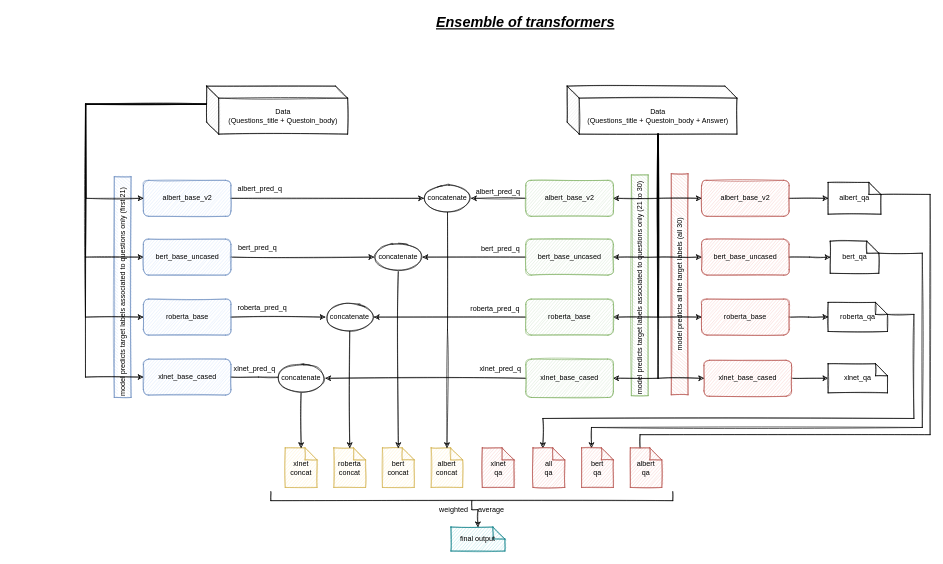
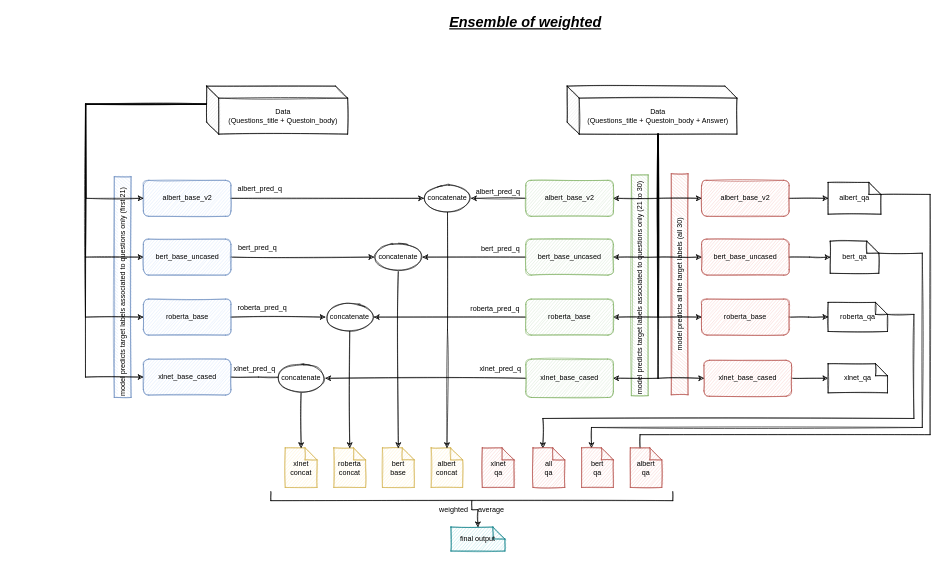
node "Ensemble of transformers": label "Ensemble of transformers" -> "Ensemble of weighted"
node "bert concat": label "bert concat" -> "bert base"
